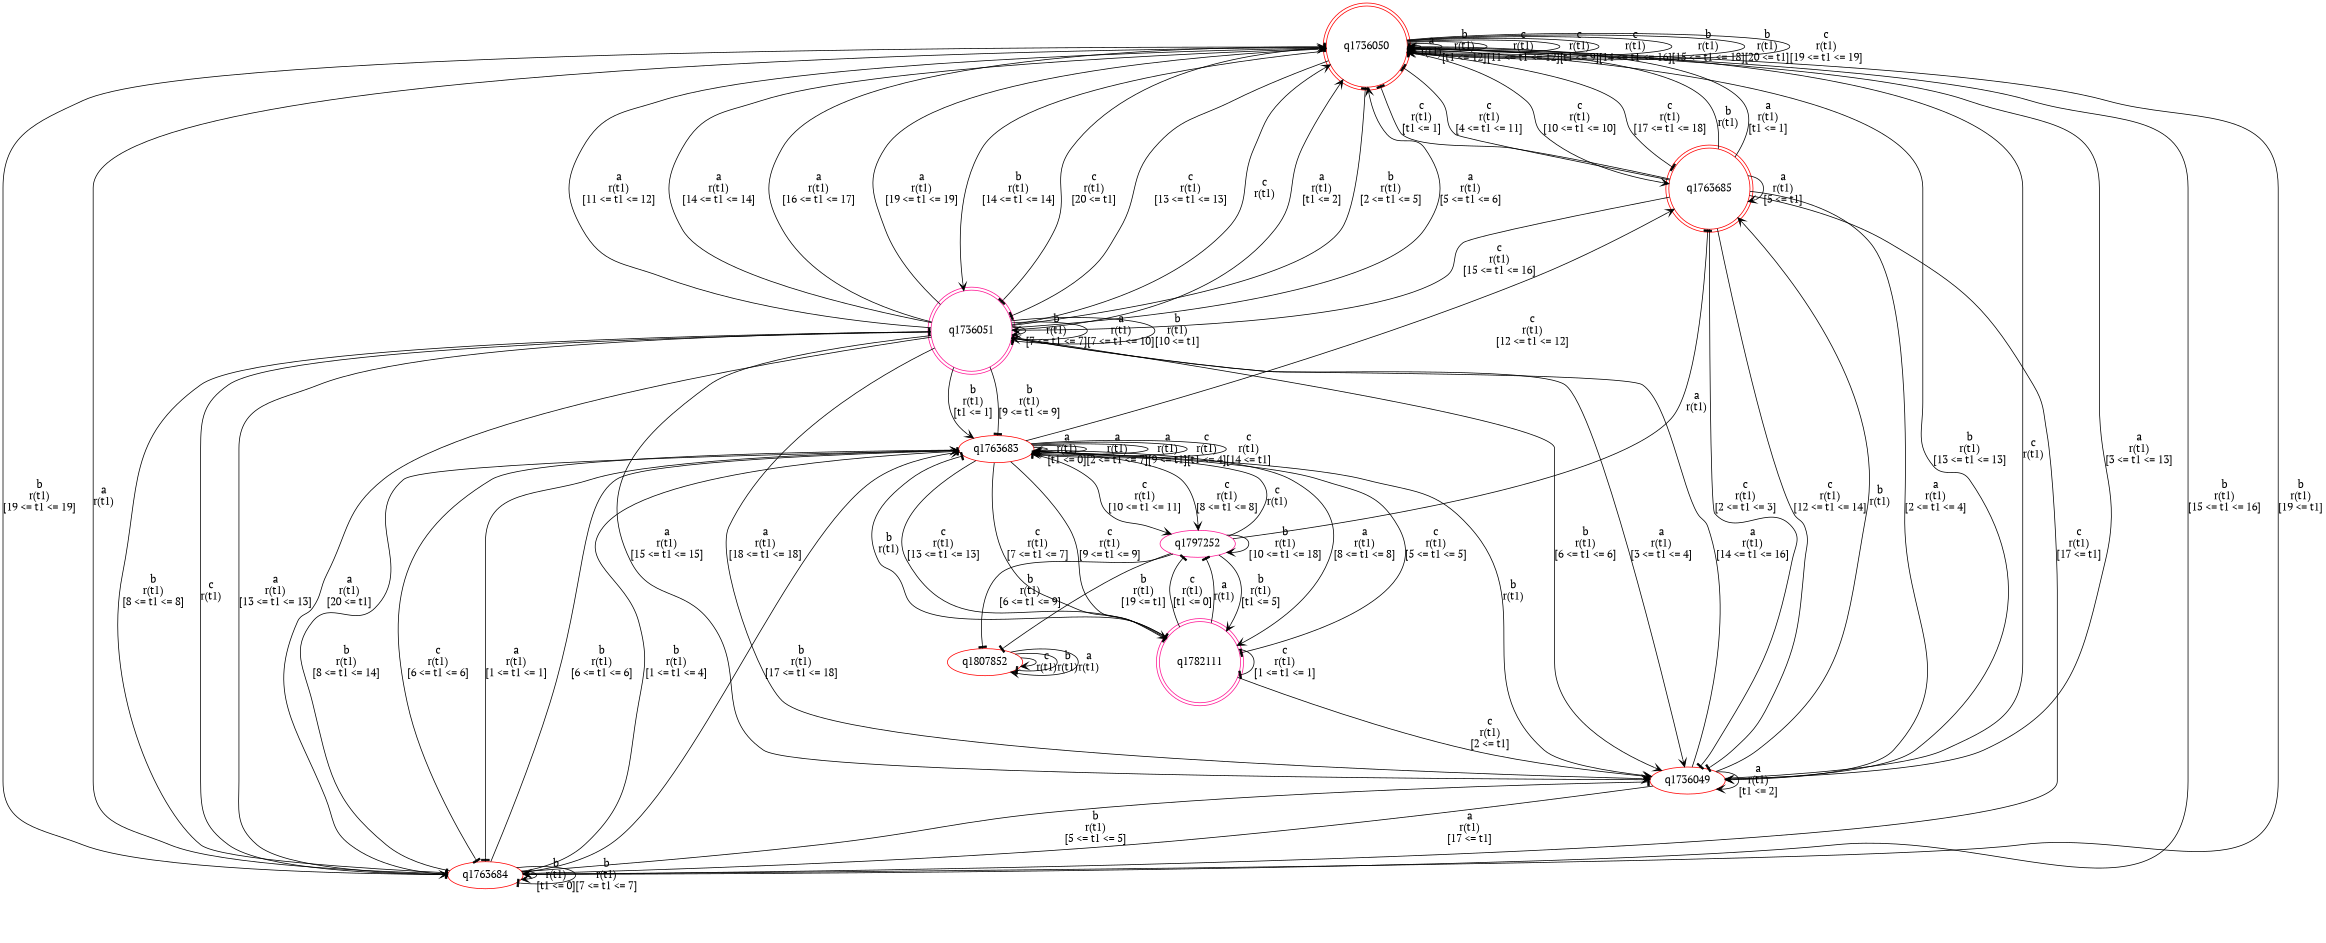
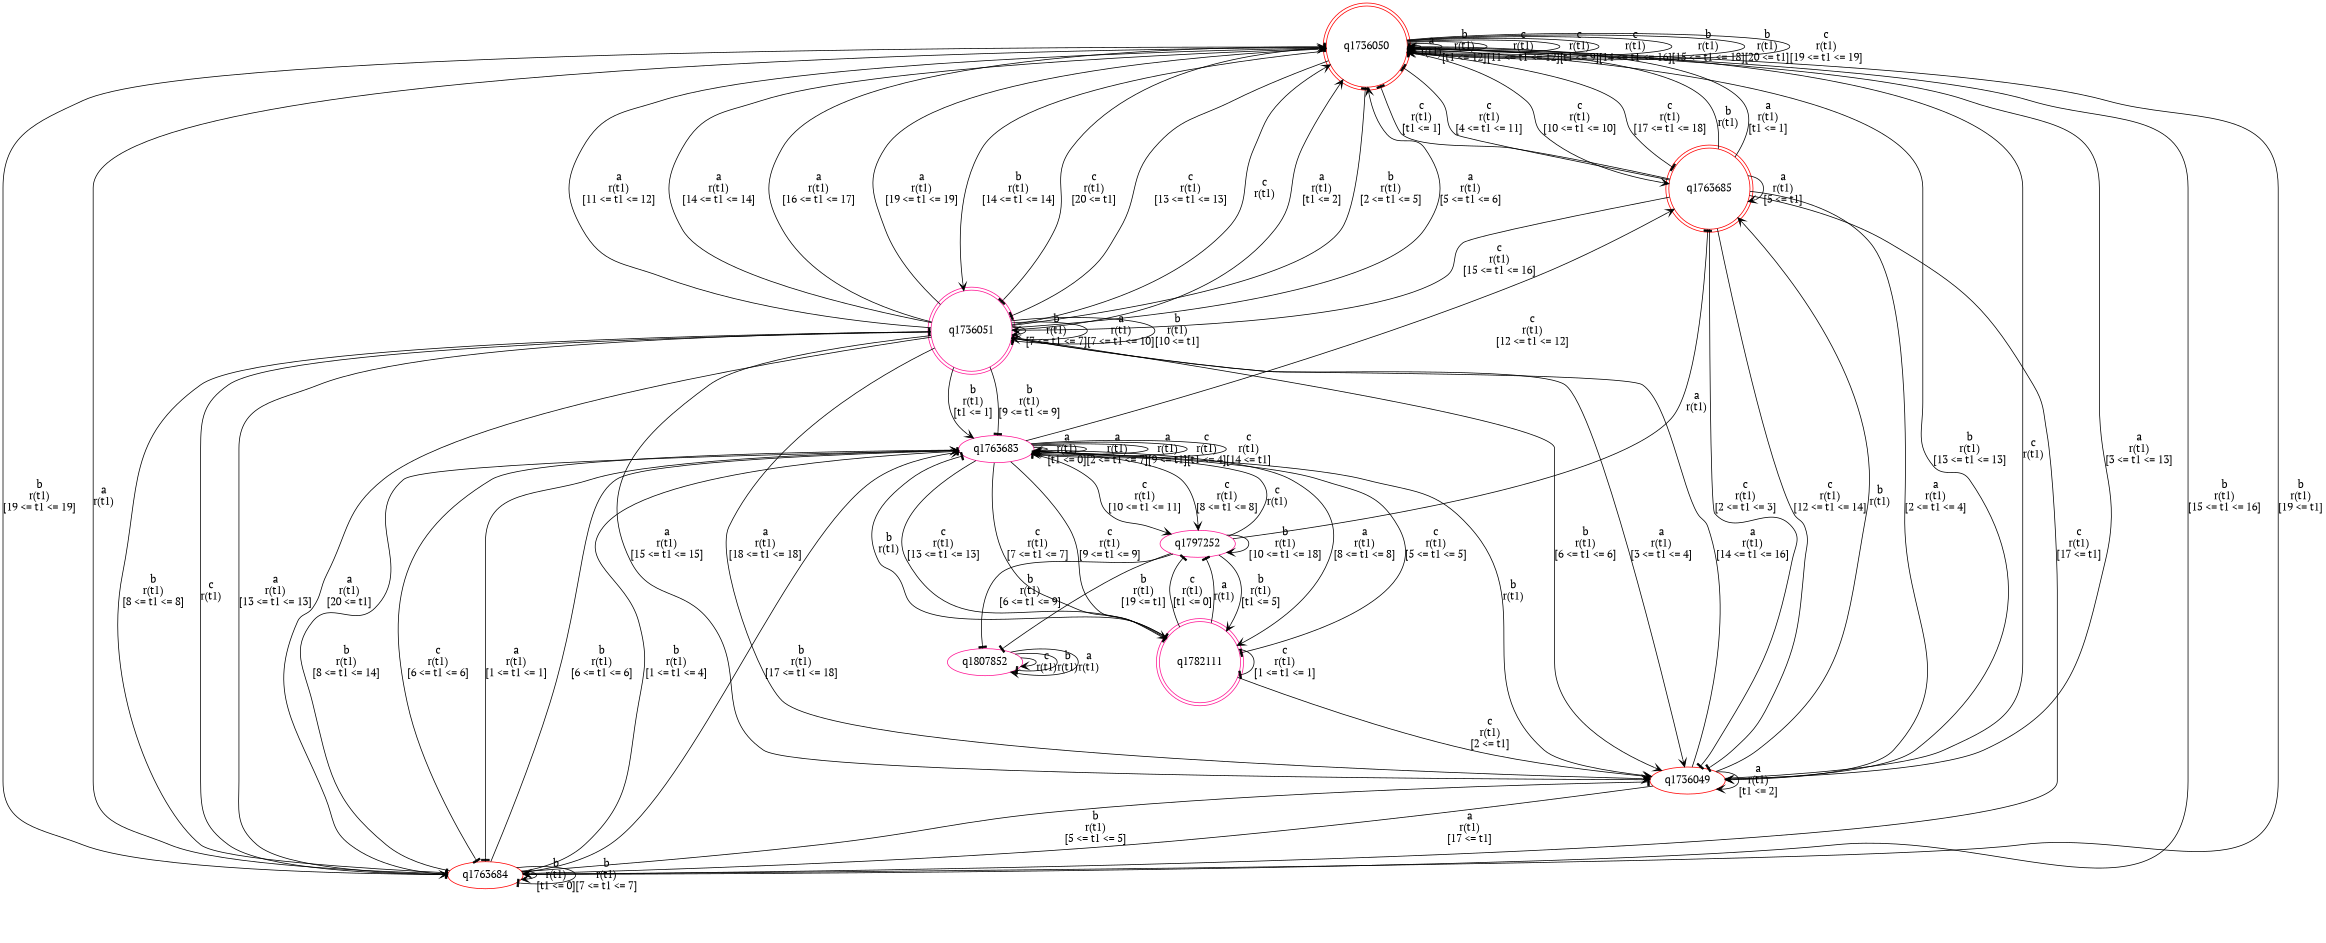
node "q1763683": color red -> deeppink
node "q1807852": color red -> deeppink
